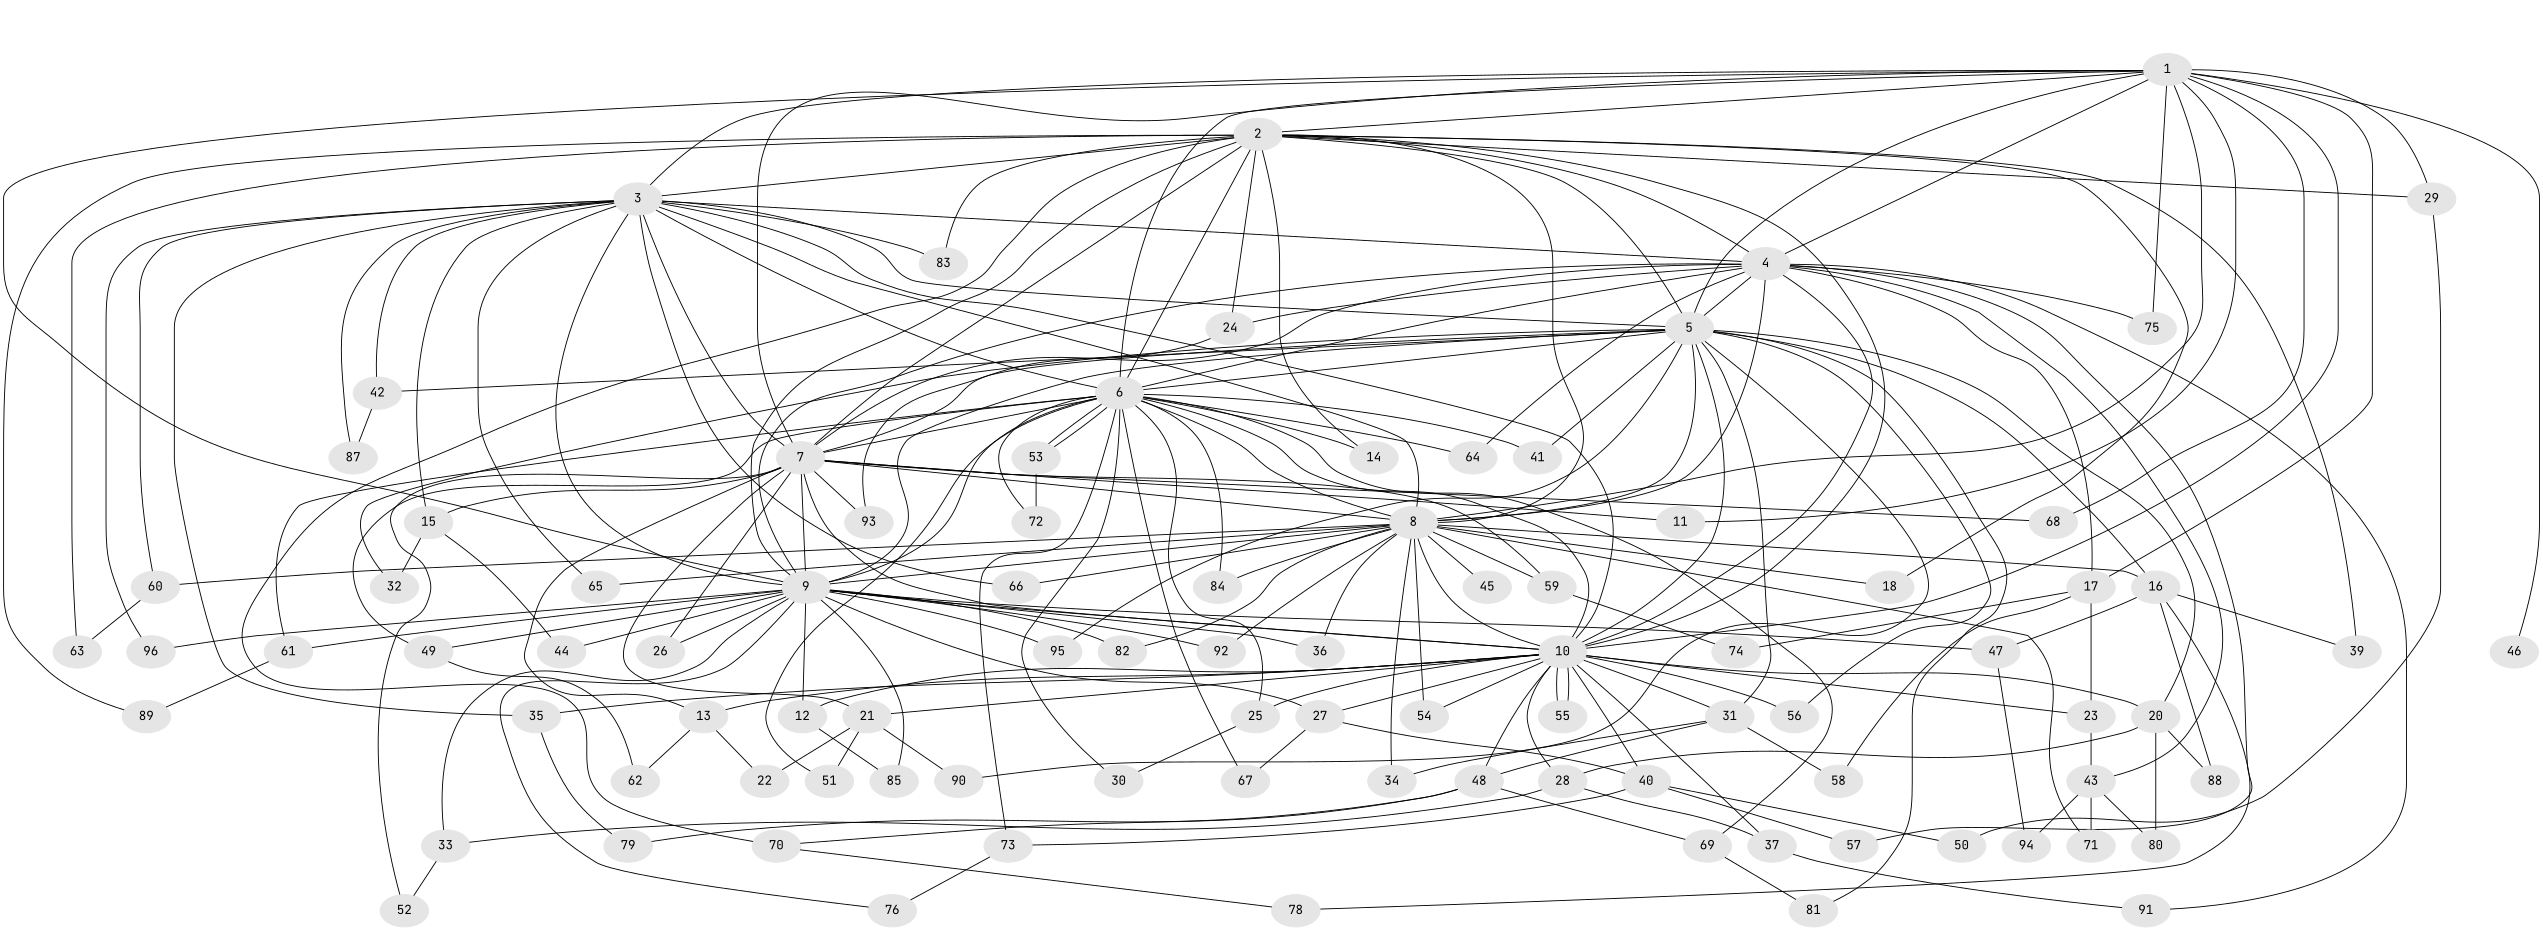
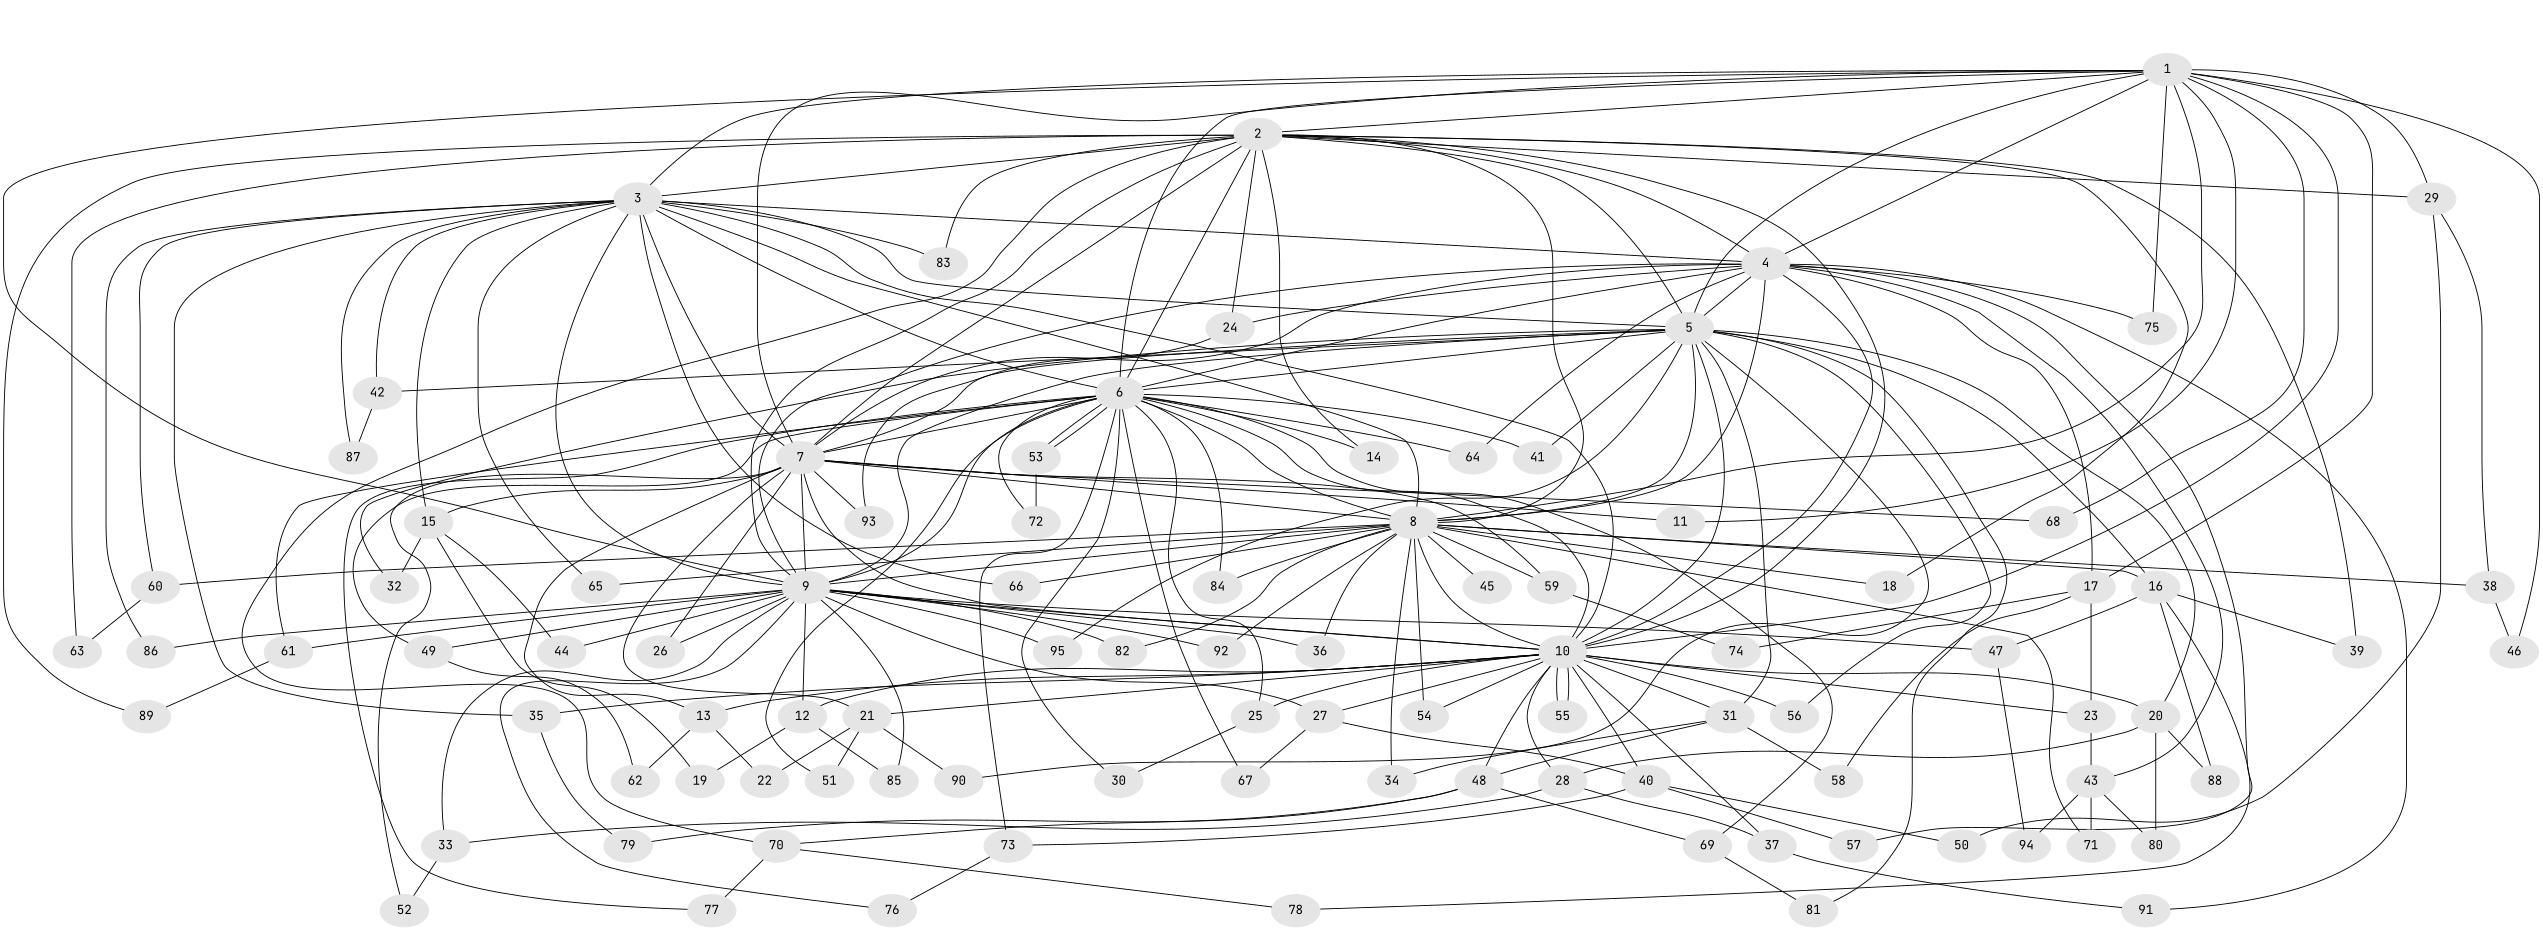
node "38": added
node "96": label "96" -> "86"
node "19": added
node "77": added
